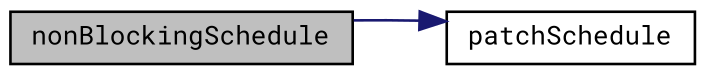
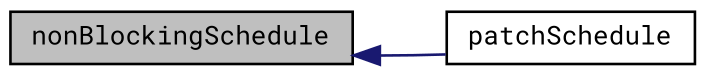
edge "nonBlockingSchedule" -> "patchSchedule": reversed
